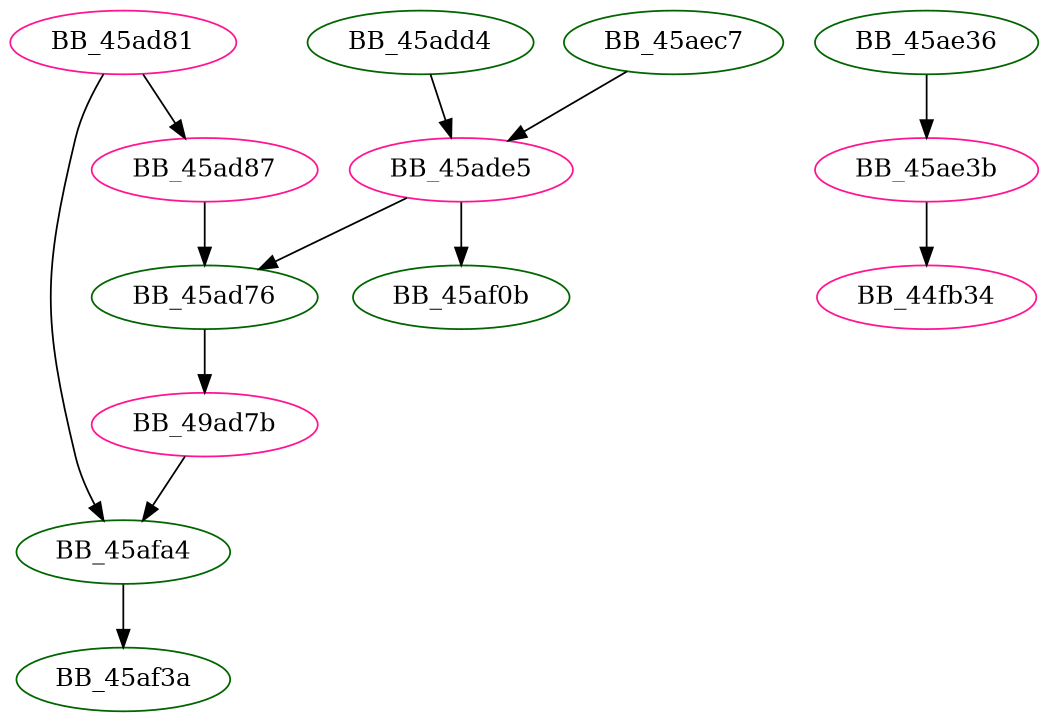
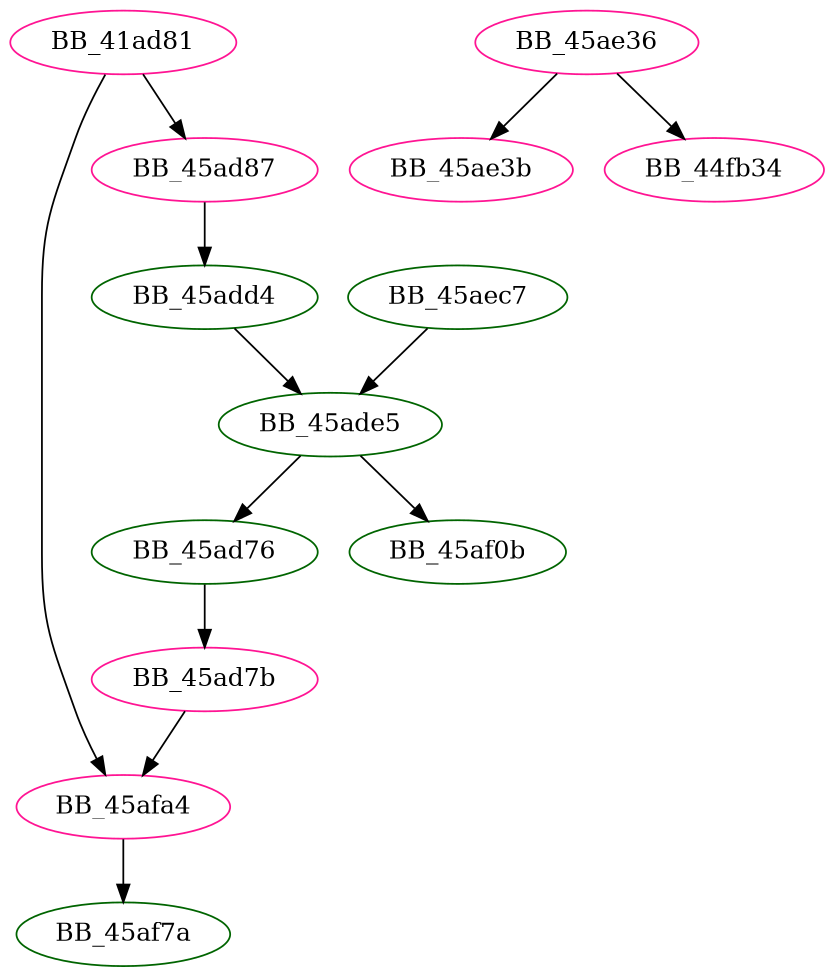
node "BB_45ad81": label "BB_45ad81" -> "BB_41ad81"
node "BB_45ae36": color darkgreen -> deeppink
node "BB_45ade5": color deeppink -> darkgreen
edge "BB_45ad87" -> "BB_45ad76": now "BB_45ad87" -> "BB_45add4"
edge "BB_45ae3b" -> "BB_44fb34": now "BB_45ae36" -> "BB_44fb34"
node "BB_49ad7b": label "BB_49ad7b" -> "BB_45ad7b"
node "BB_45afa4": color darkgreen -> deeppink
node "BB_45af3a": label "BB_45af3a" -> "BB_45af7a"
